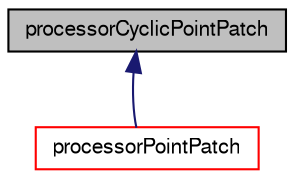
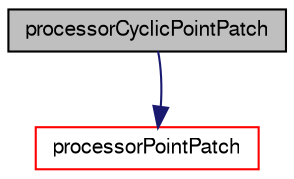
edge "processorPointPatch" -> "processorCyclicPointPatch": reversed
